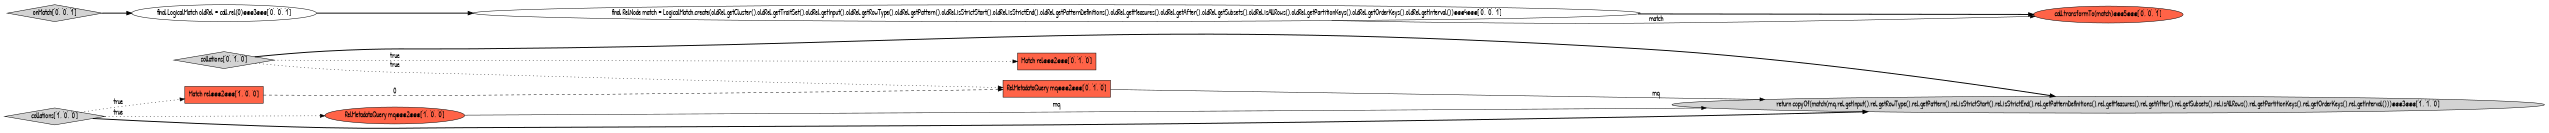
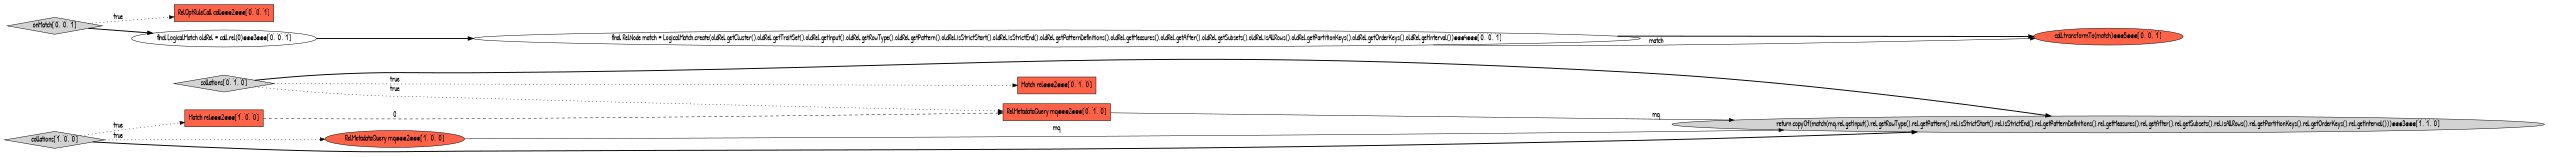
node "RelOptRuleCall call@@@2@@@['0', '0', '1']": added
